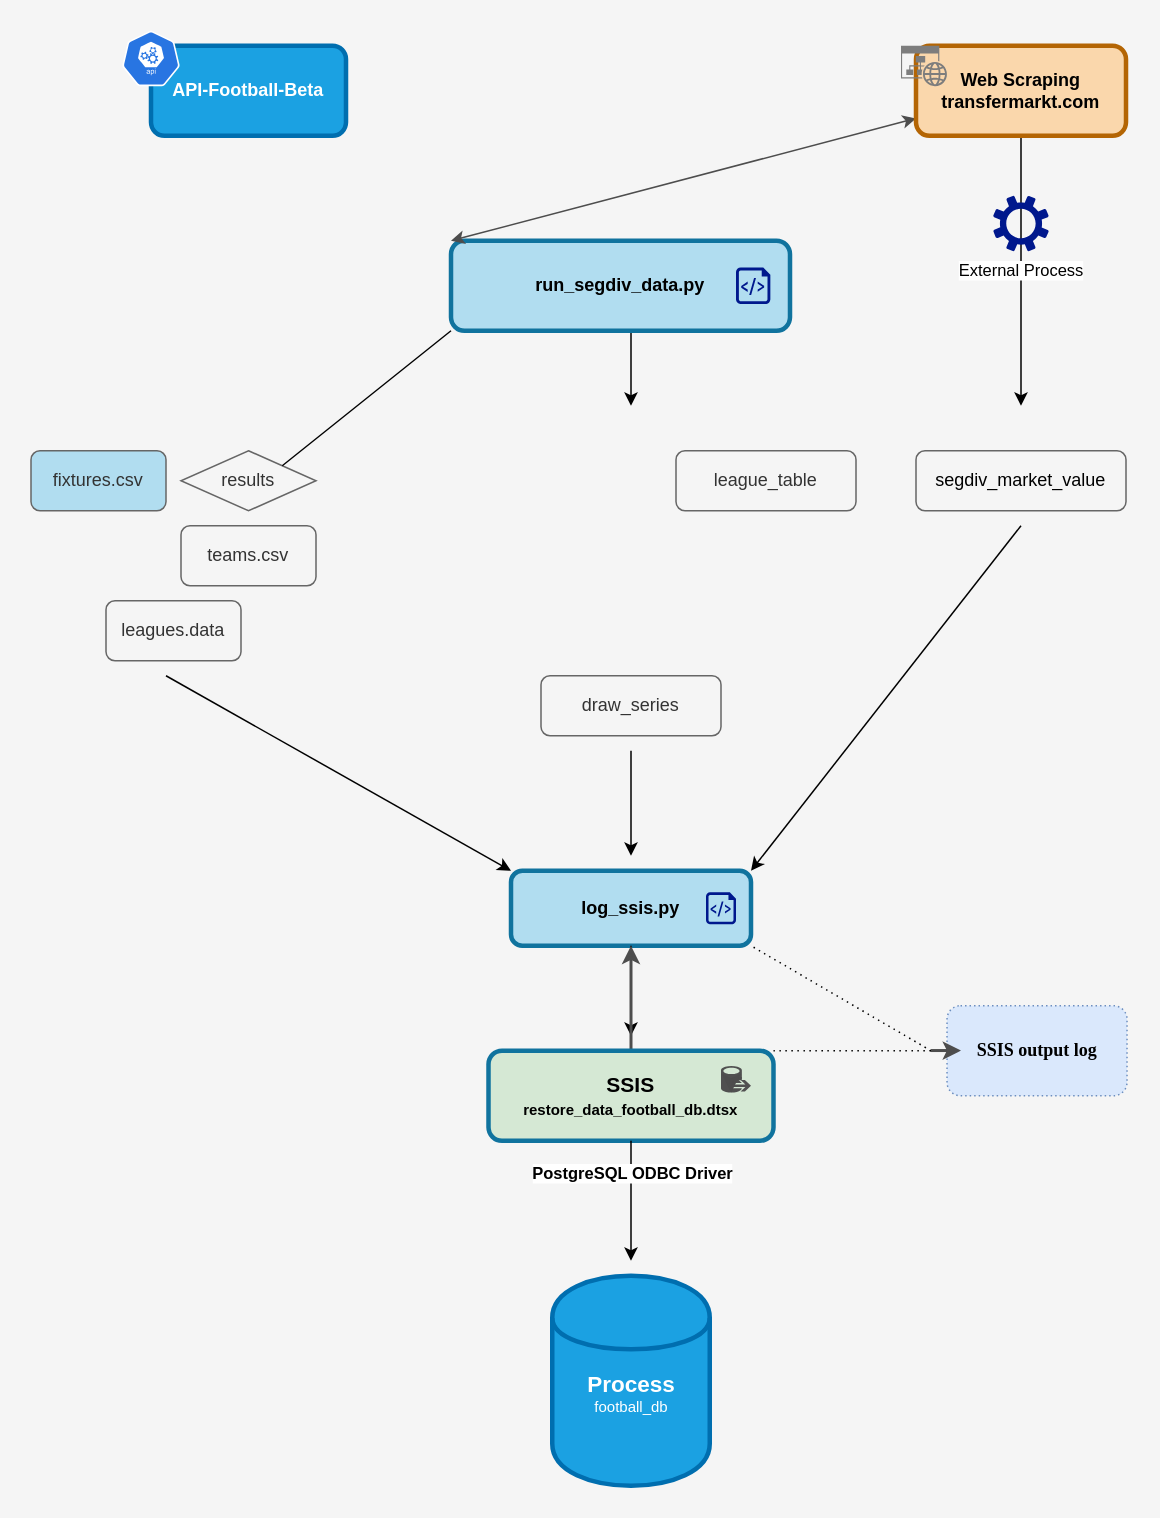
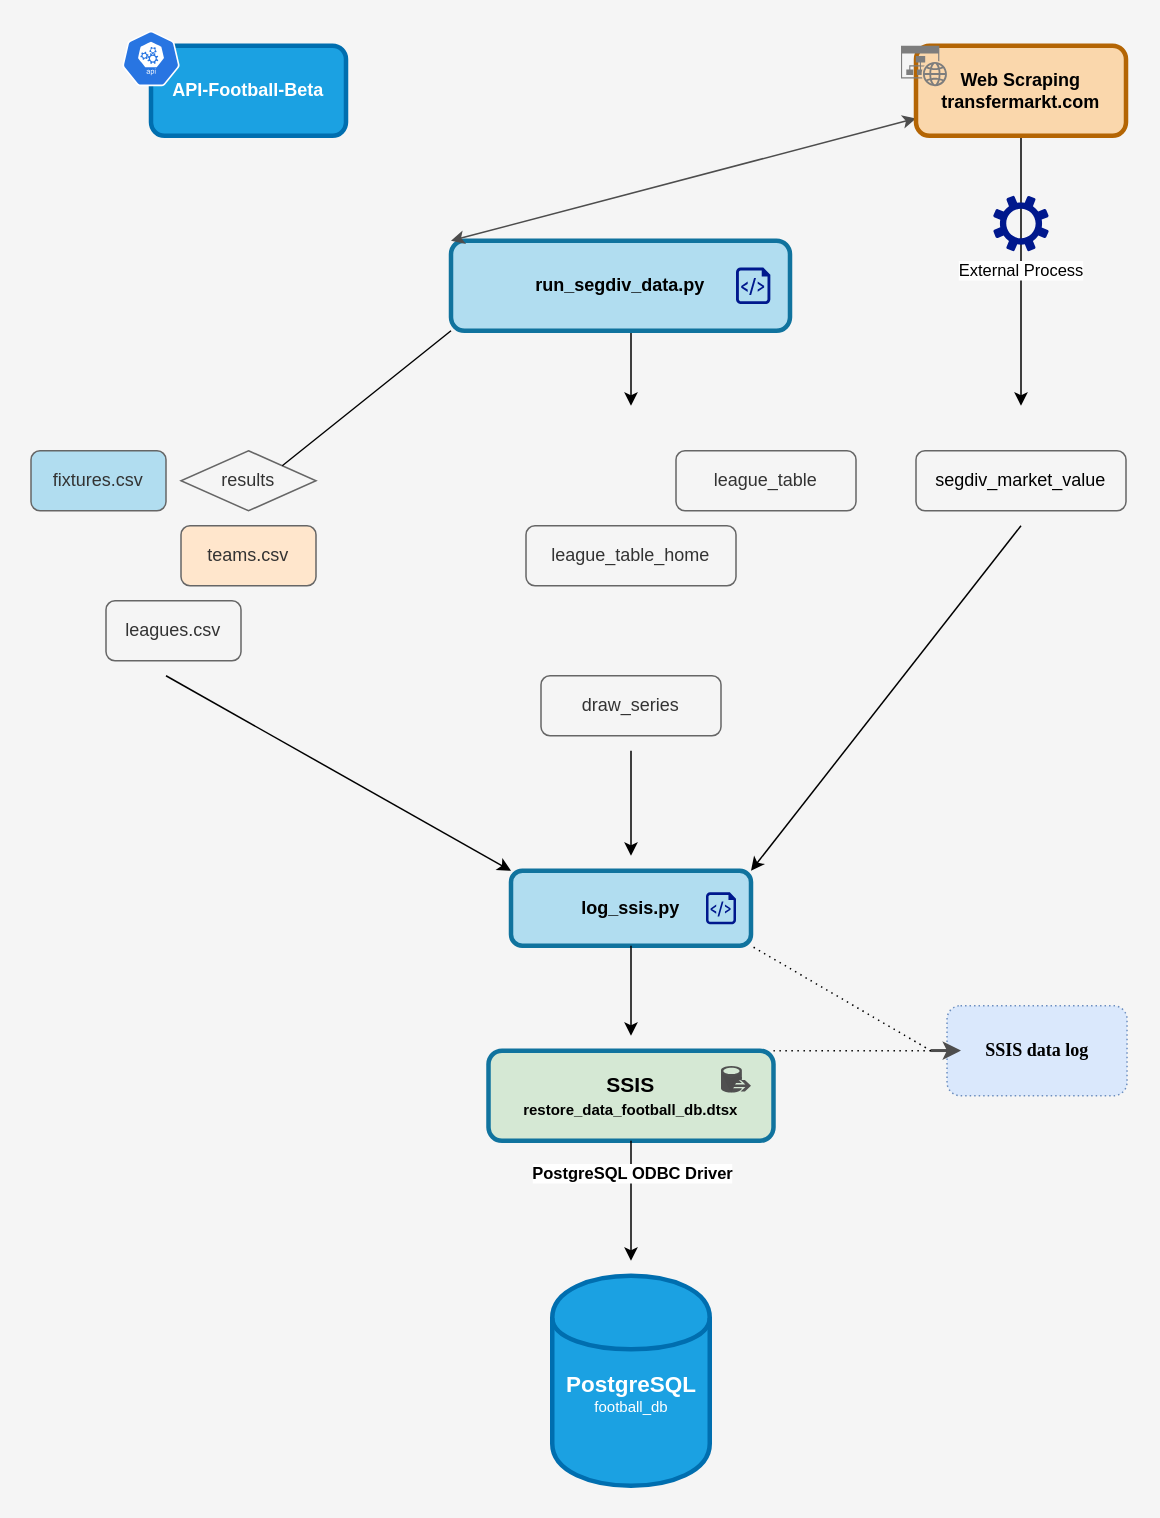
node "teams.csv": fillcolor #f5f5f5 -> #ffe6cc
node "league_table_home": added
node "leagues.data": label "leagues.data" -> "leagues.csv"
edge "SSIS restore_data_football_db.dtsx" -> "log_ssis.py": removed
node "SSIS output log": label "SSIS output log" -> "SSIS data log"
node "Process football_db": label "Process football_db" -> "PostgreSQL football_db"
